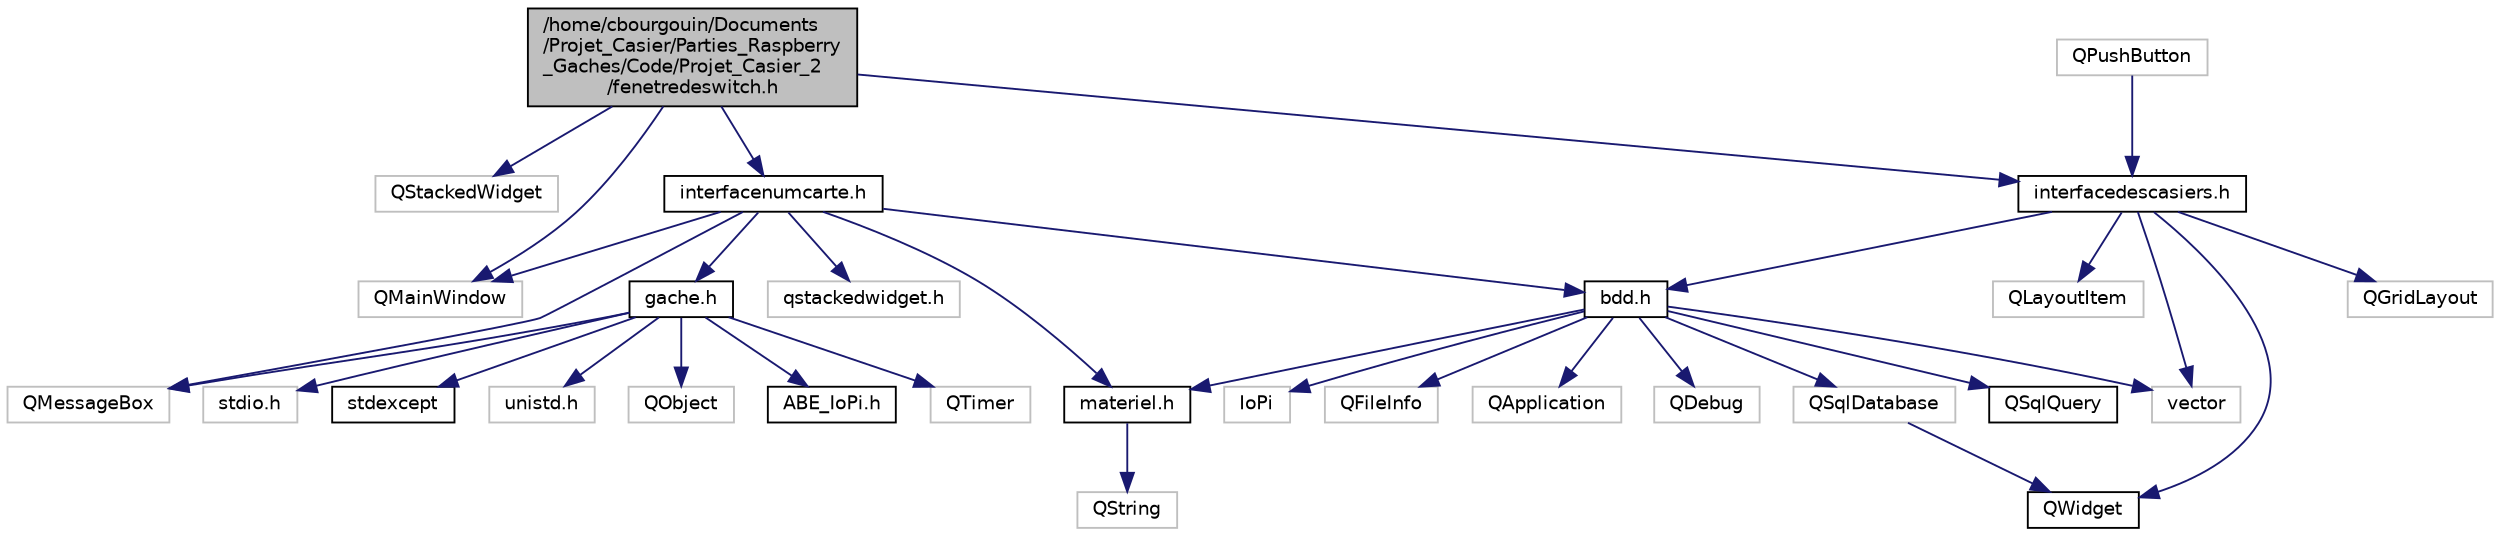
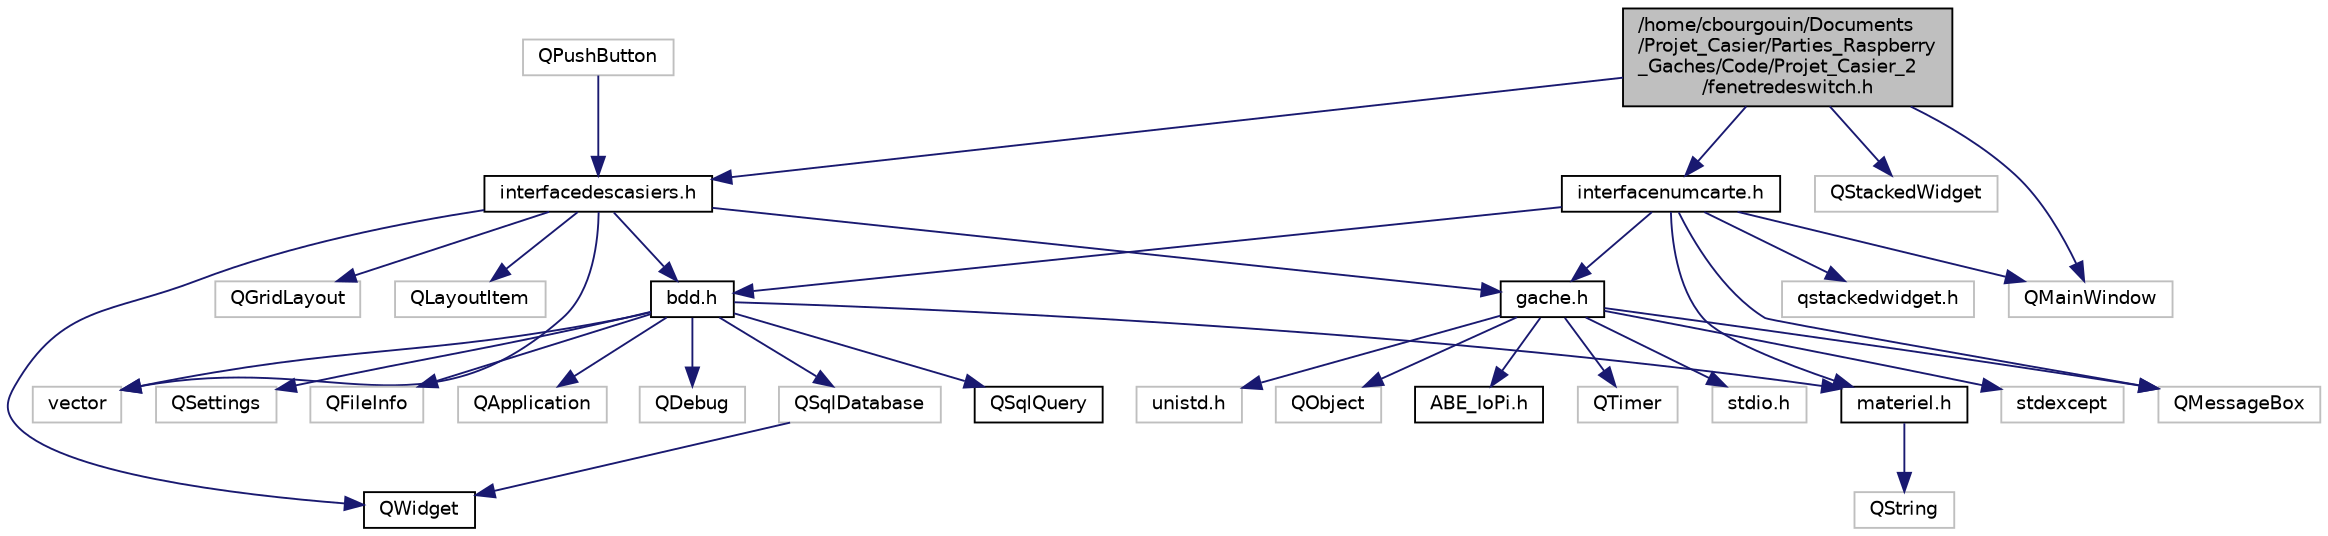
edge "interfacedescasiers.h" -> "gache.h": added
node "stdexcept": color black -> grey75
node "IoPi": label "IoPi" -> "QSettings"
